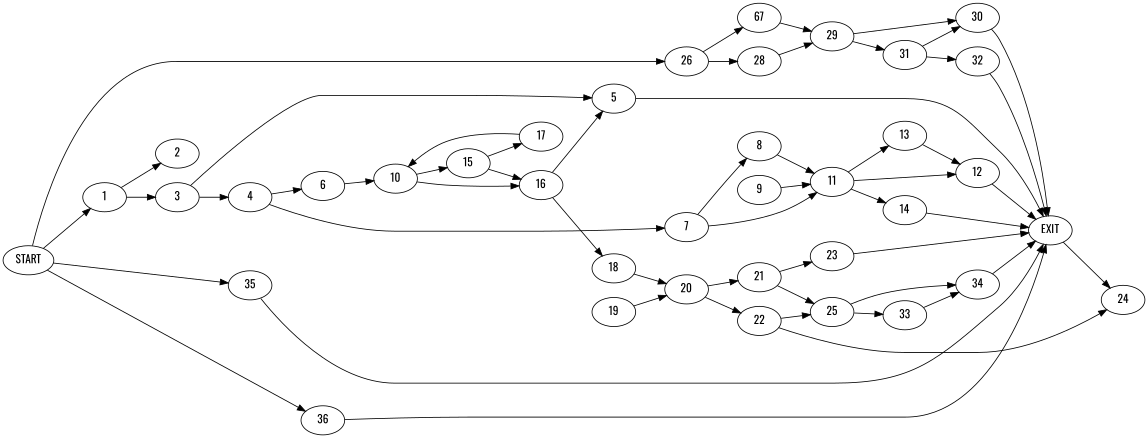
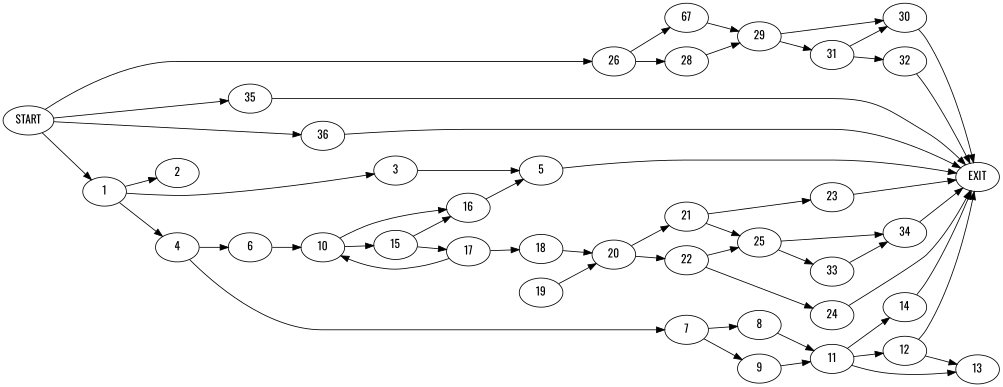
edge "13" -> "12": reversed
edge "3" -> "4": now "1" -> "4"
edge "7" -> "11": now "7" -> "9"
edge "16" -> "18": now "17" -> "18"
edge "EXIT" -> "24": reversed
